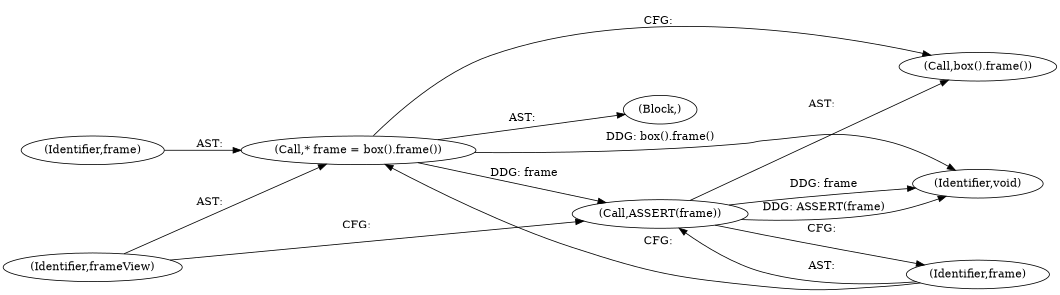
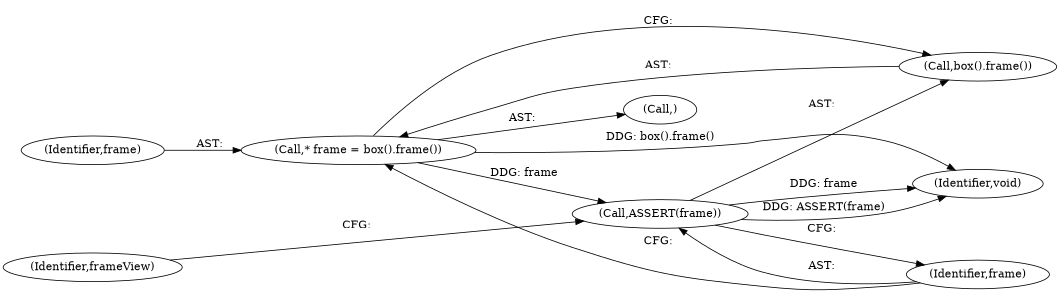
node "(Block,)": label "(Block,)" -> "(Call,)"
edge "(Identifier,frameView)" -> "(Call,* frame = box().frame())": now "(Call,box().frame())" -> "(Call,* frame = box().frame())"
